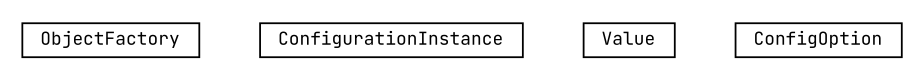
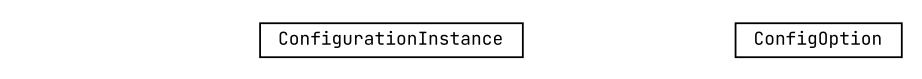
node "ObjectFactory": removed
node "Value": removed
